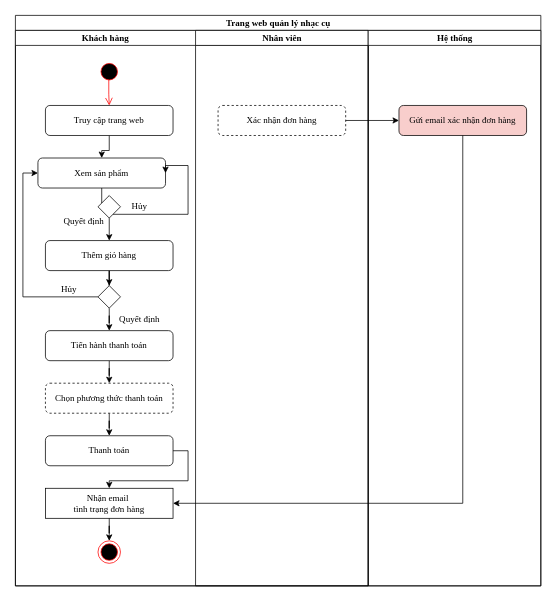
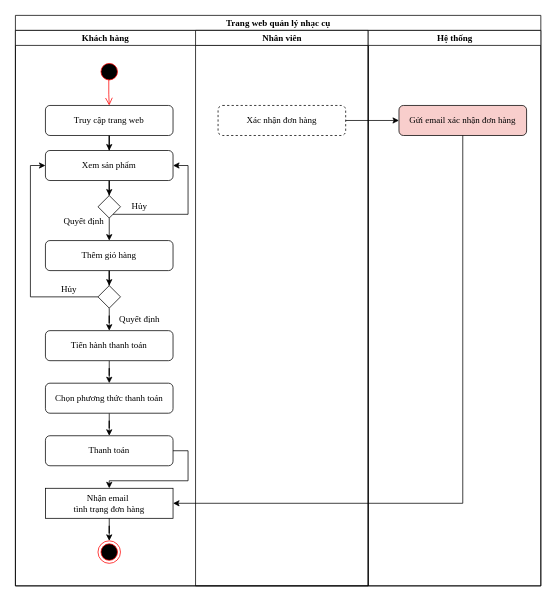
node "Xem sản phẩm": moved (102, 173) -> (109, 165)
node "Chọn phương thức thanh toán": style dashed -> solid
